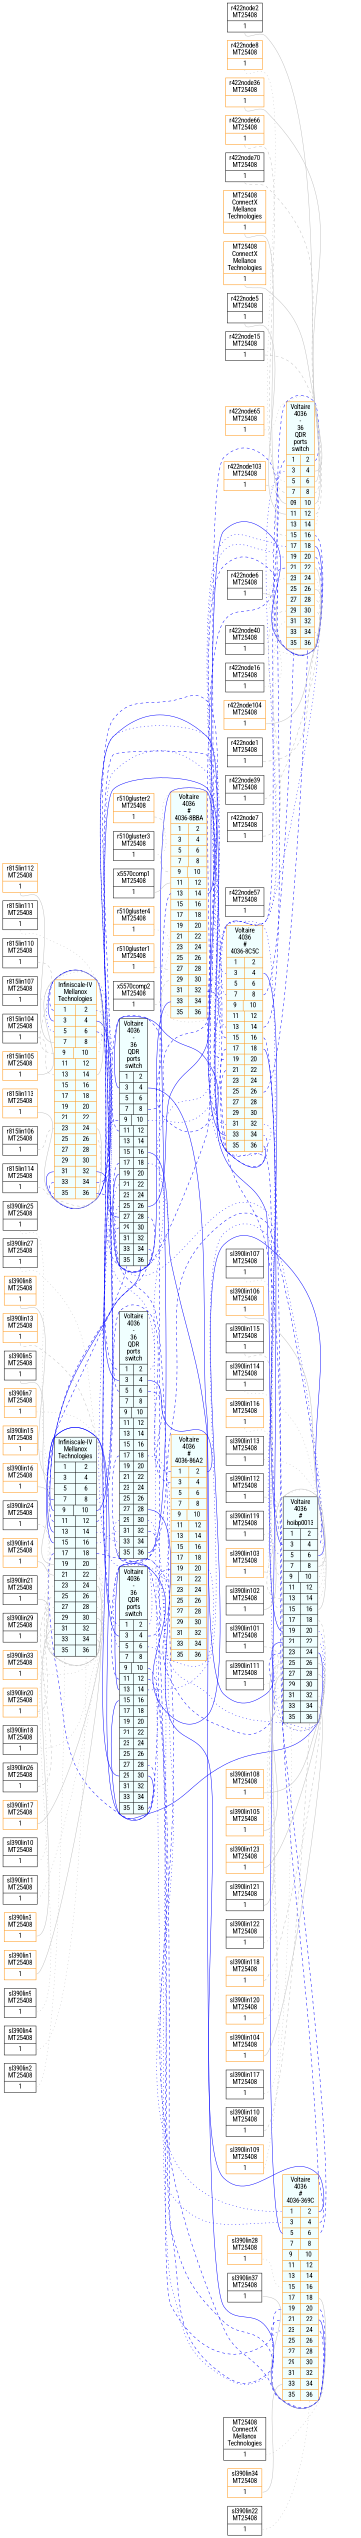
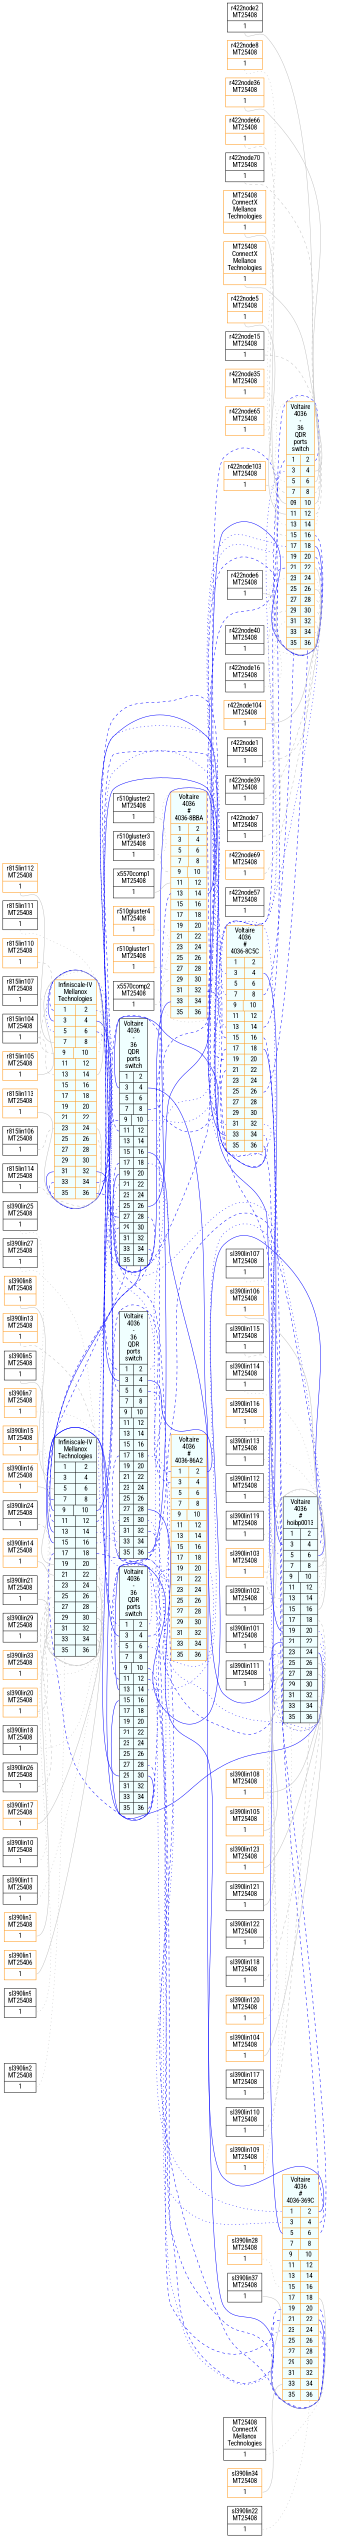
node "r422node5": color black -> darkorange
node "r422node35": added
node "r510gluster2": color darkorange -> black
node "r422node69": added
node "r815lin110": color black -> darkorange
node "sl390lin1": text "MT25408" -> "MT25406"
node "sl390lin118": color darkorange -> black
node "sl390lin4": removed
